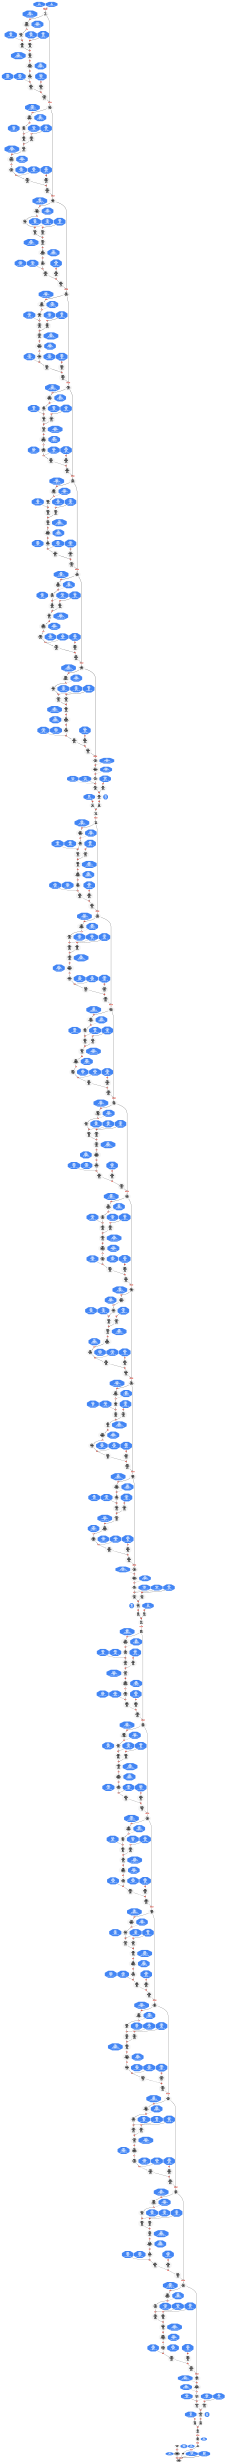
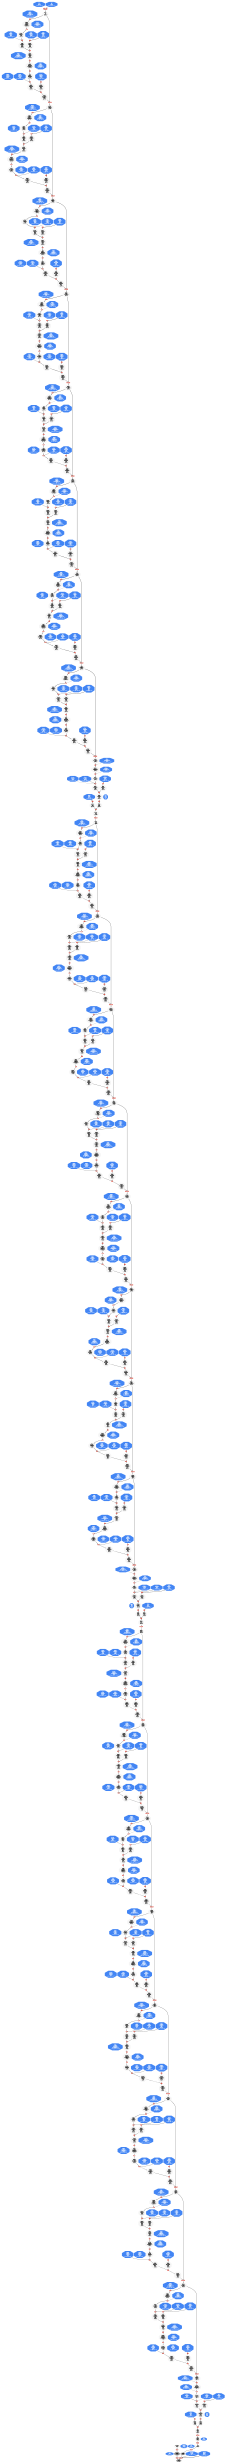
node "Reshape Type: Float [1×24×232]": fillcolor #f5f5f5 -> #9e9e9e
